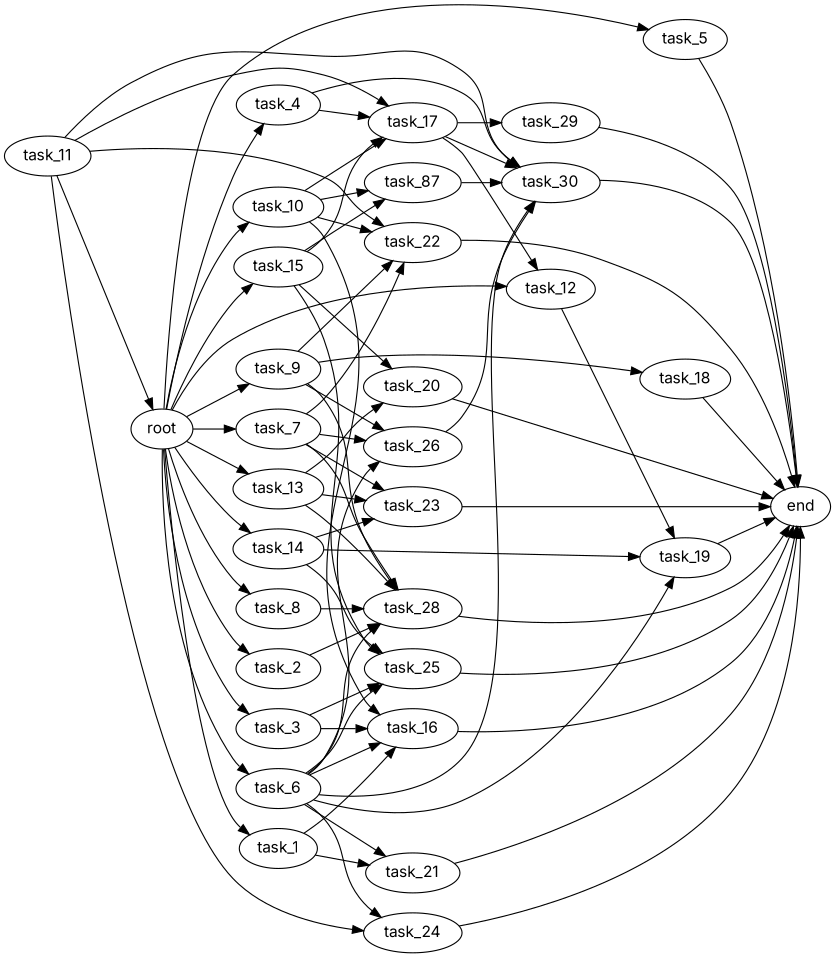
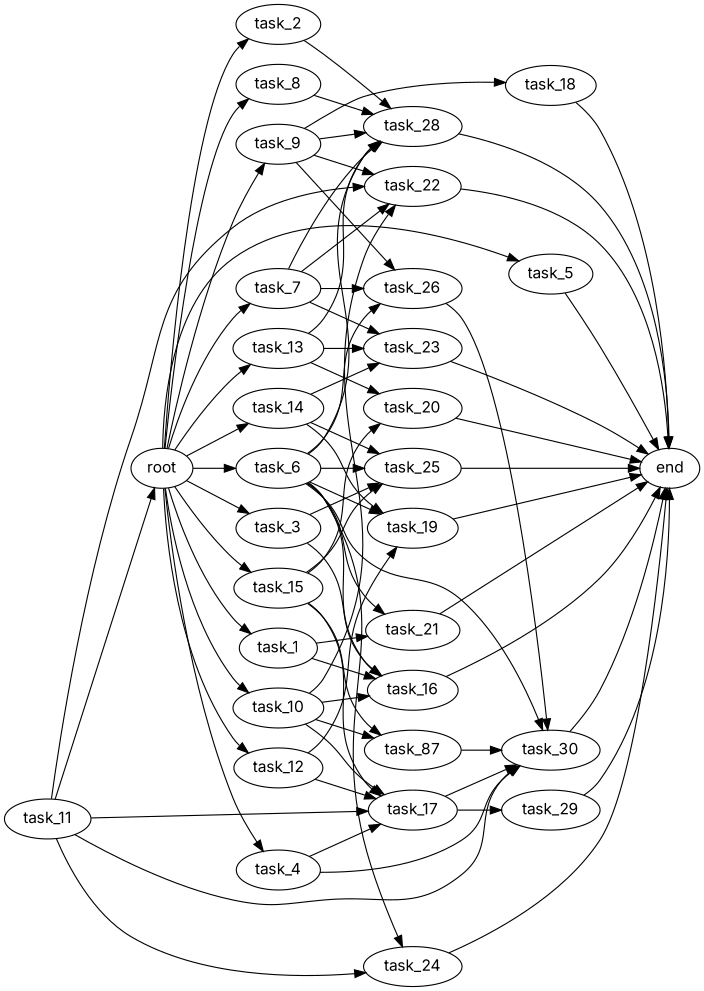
edge "task_17" -> "task_12": reversed
